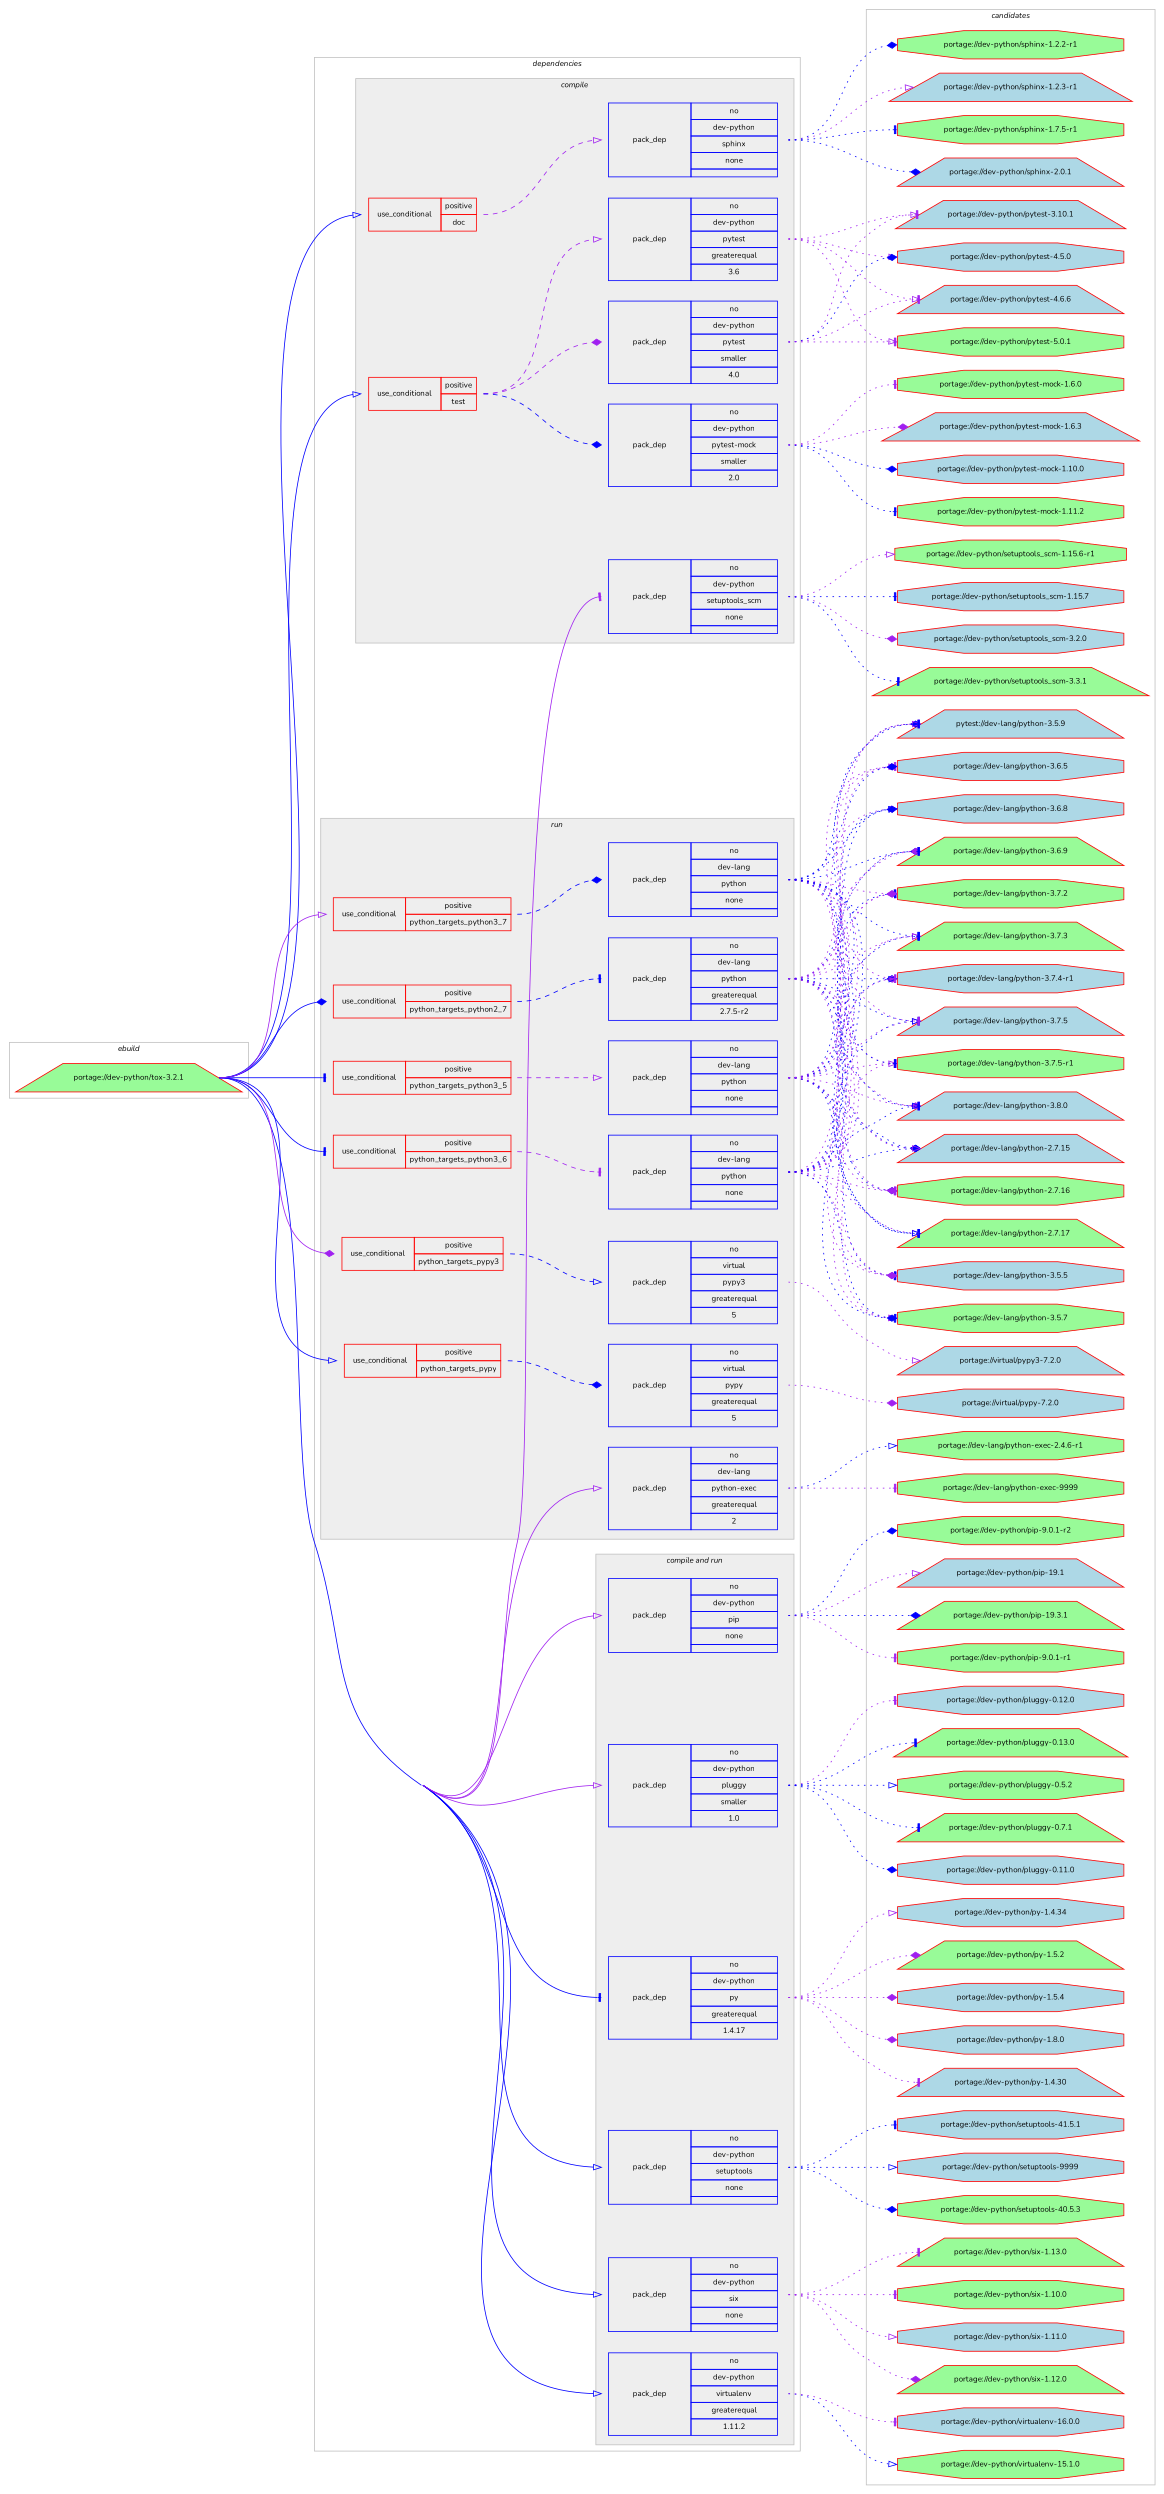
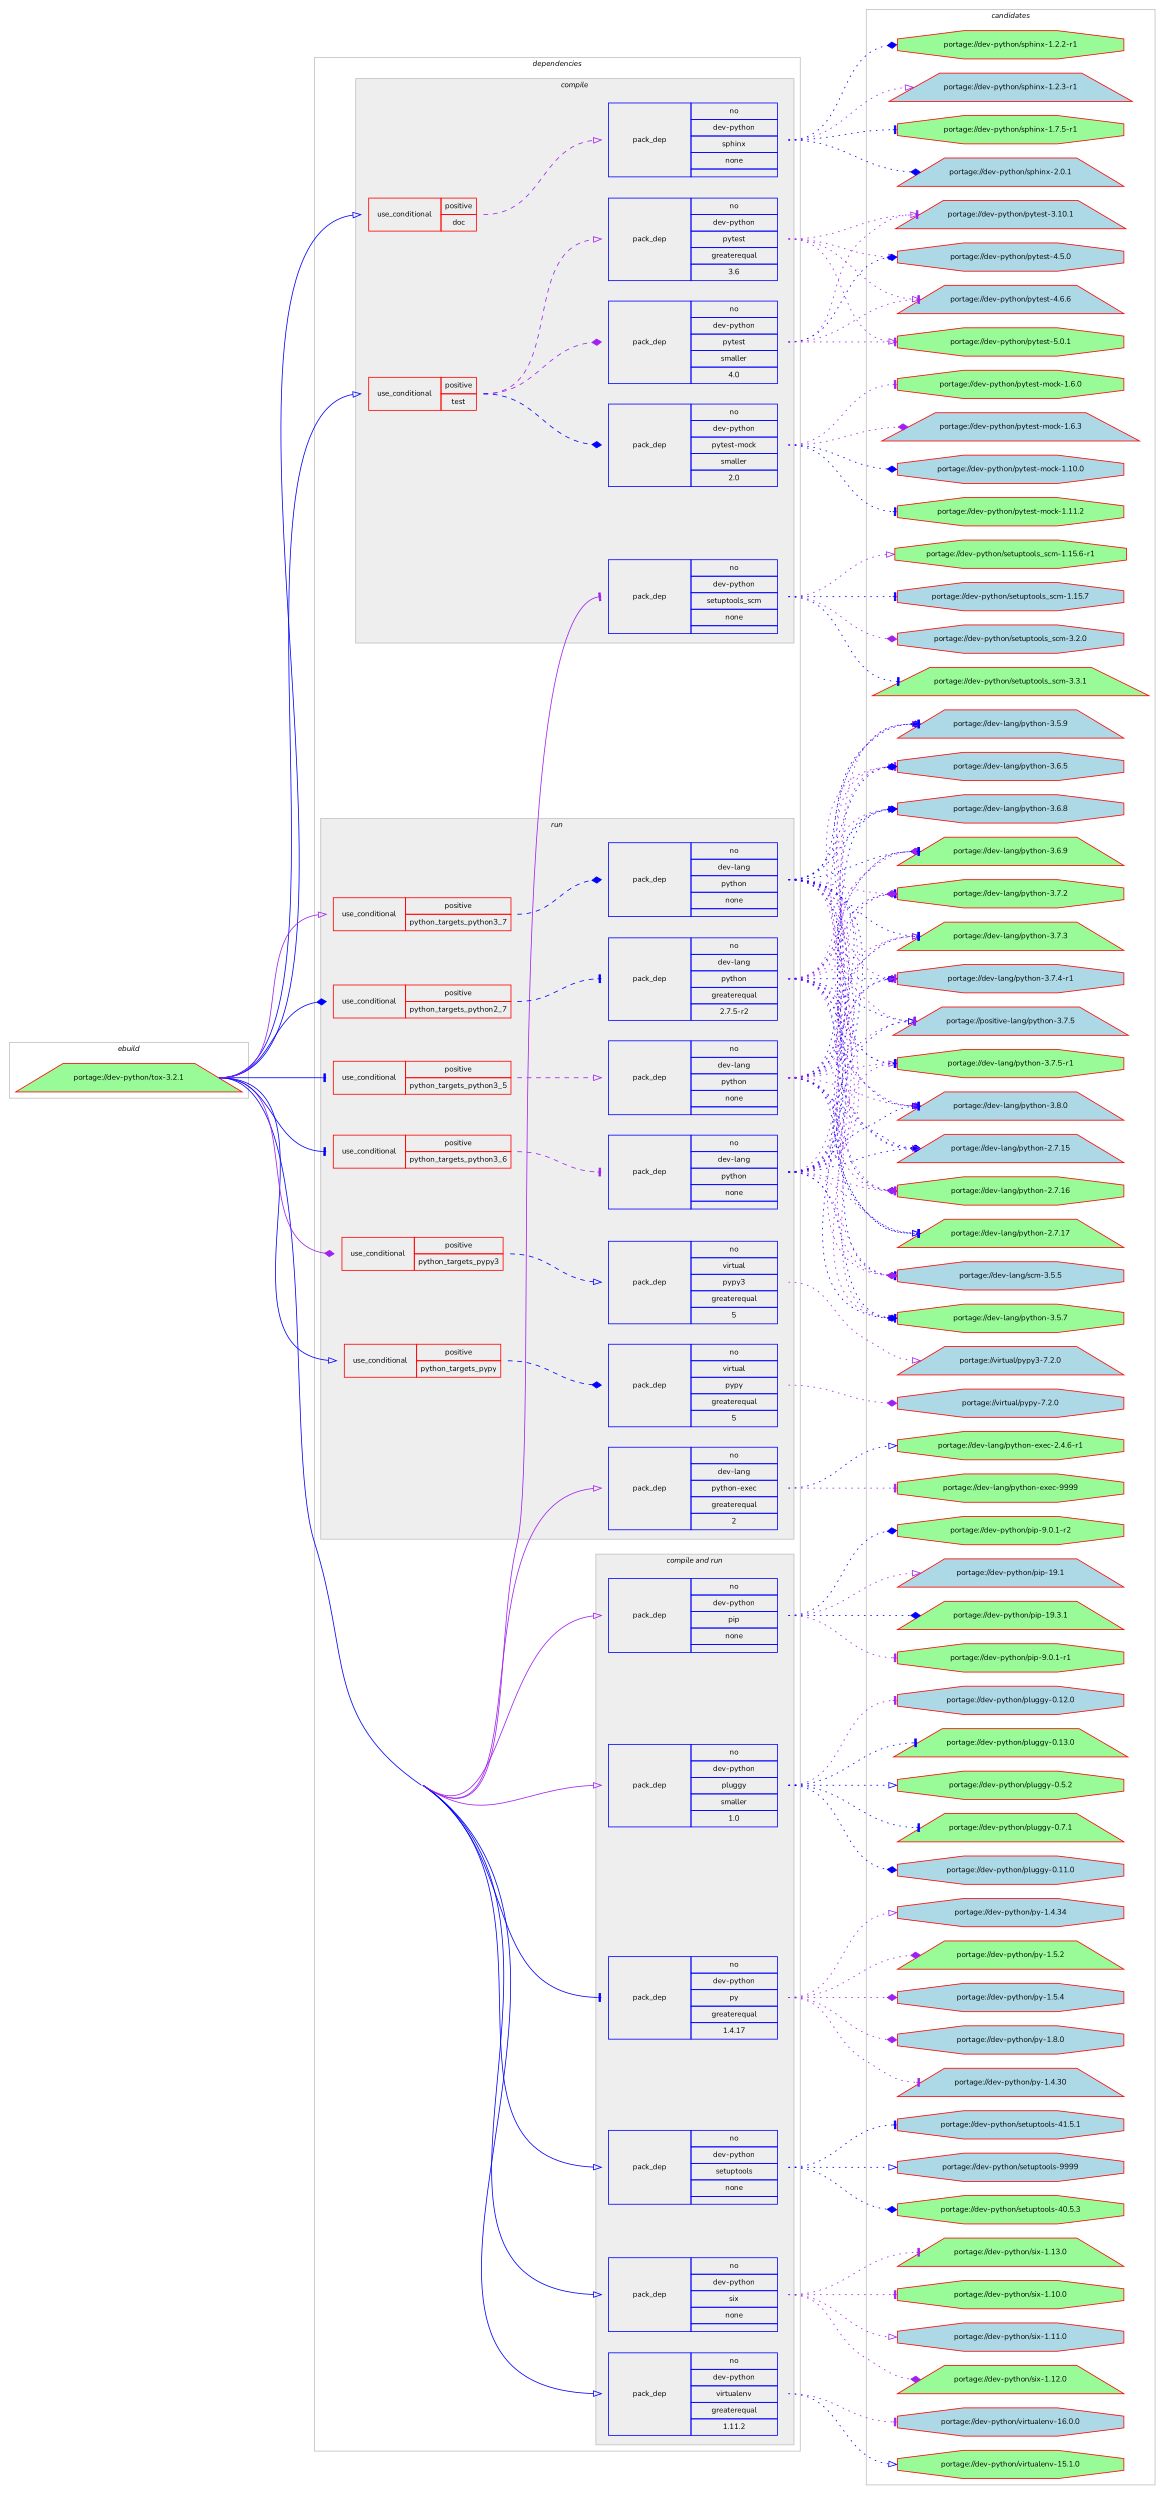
node "pytest://dev-lang/python-3.5.9": label "pytest://dev-lang/python-3.5.9" -> "portage://dev-lang/python-3.5.9"
node "portage://dev-lang/python-3.7.5": label "portage://dev-lang/python-3.7.5" -> "portage://positive-lang/python-3.7.5"
node "portage://dev-lang/python-3.5.5": label "portage://dev-lang/python-3.5.5" -> "portage://dev-lang/scm-3.5.5"
